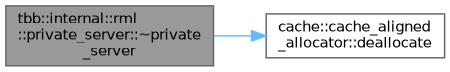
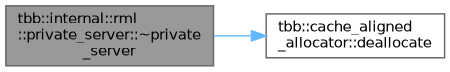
node "cache::cache_aligned _allocator::deallocate": label "cache::cache_aligned _allocator::deallocate" -> "tbb::cache_aligned _allocator::deallocate"
